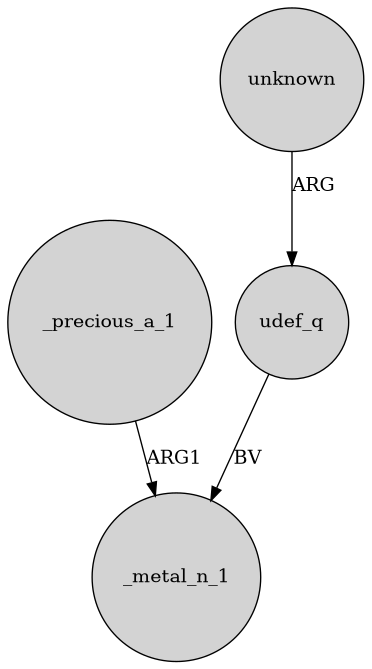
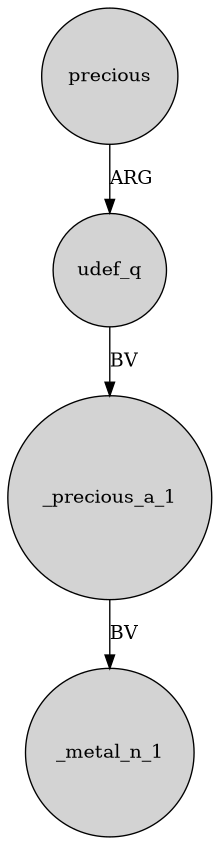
node "unknown": label "unknown" -> "precious"
edge "udef_q" -> "_metal_n_1": now "udef_q" -> "_precious_a_1"
edge "_precious_a_1" -> "_metal_n_1": label "ARG1" -> "BV"
